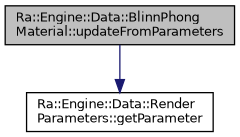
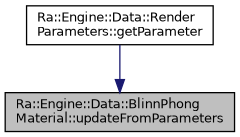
edge "Ra::Engine::Data::BlinnPhong Material::updateFromParameters" -> "Ra::Engine::Data::Render Parameters::getParameter": reversed
